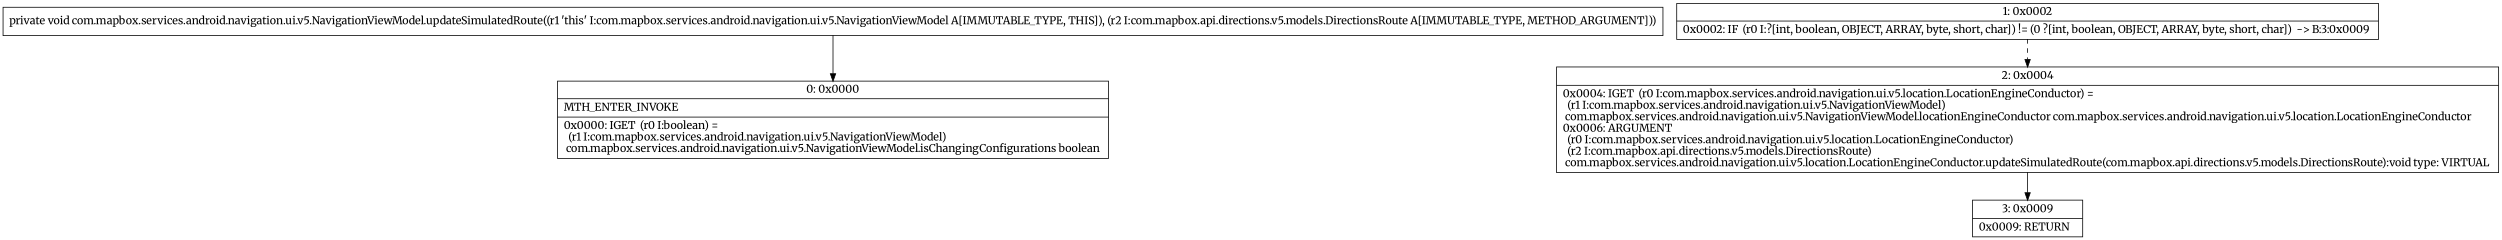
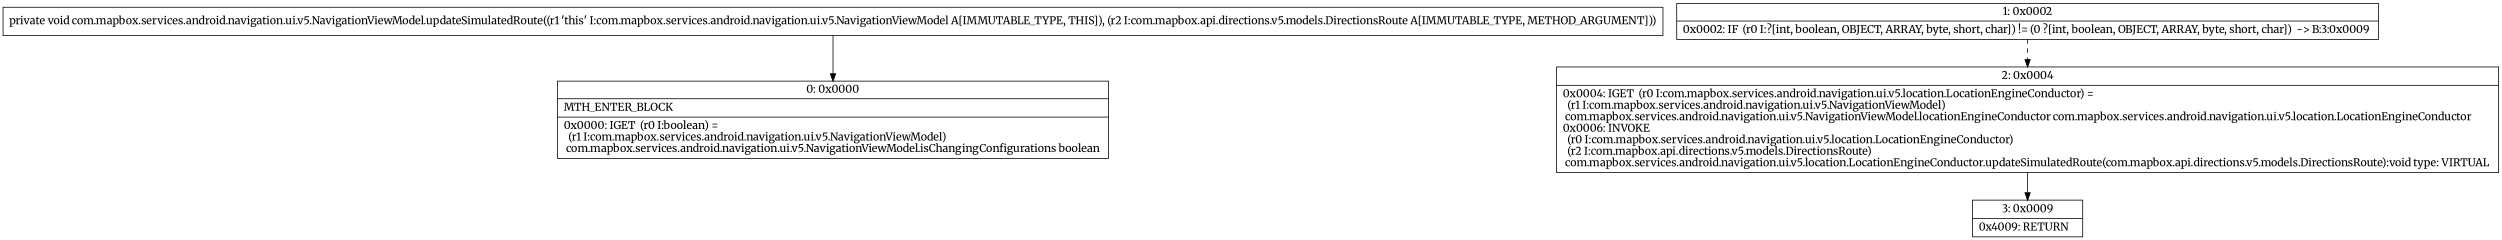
node "0: 0x0000": text "MTH_ENTER_INVOKE" -> "MTH_ENTER_BLOCK"
node "2: 0x0004": text "0x0006: ARGUMENT" -> "0x0006: INVOKE"
node "3: 0x0009": text "0x0009: RETURN" -> "0x4009: RETURN"
